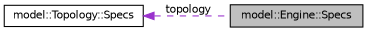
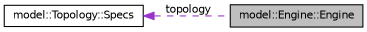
node "model::Engine::Specs": label "model::Engine::Specs" -> "model::Engine::Engine"
